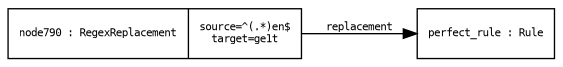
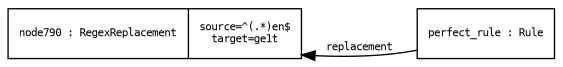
edge "node790 : RegexReplacement" -> "perfect_rule : Rule": reversed
